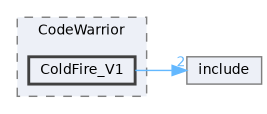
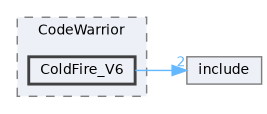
node "ColdFire_V1": label "ColdFire_V1" -> "ColdFire_V6"
